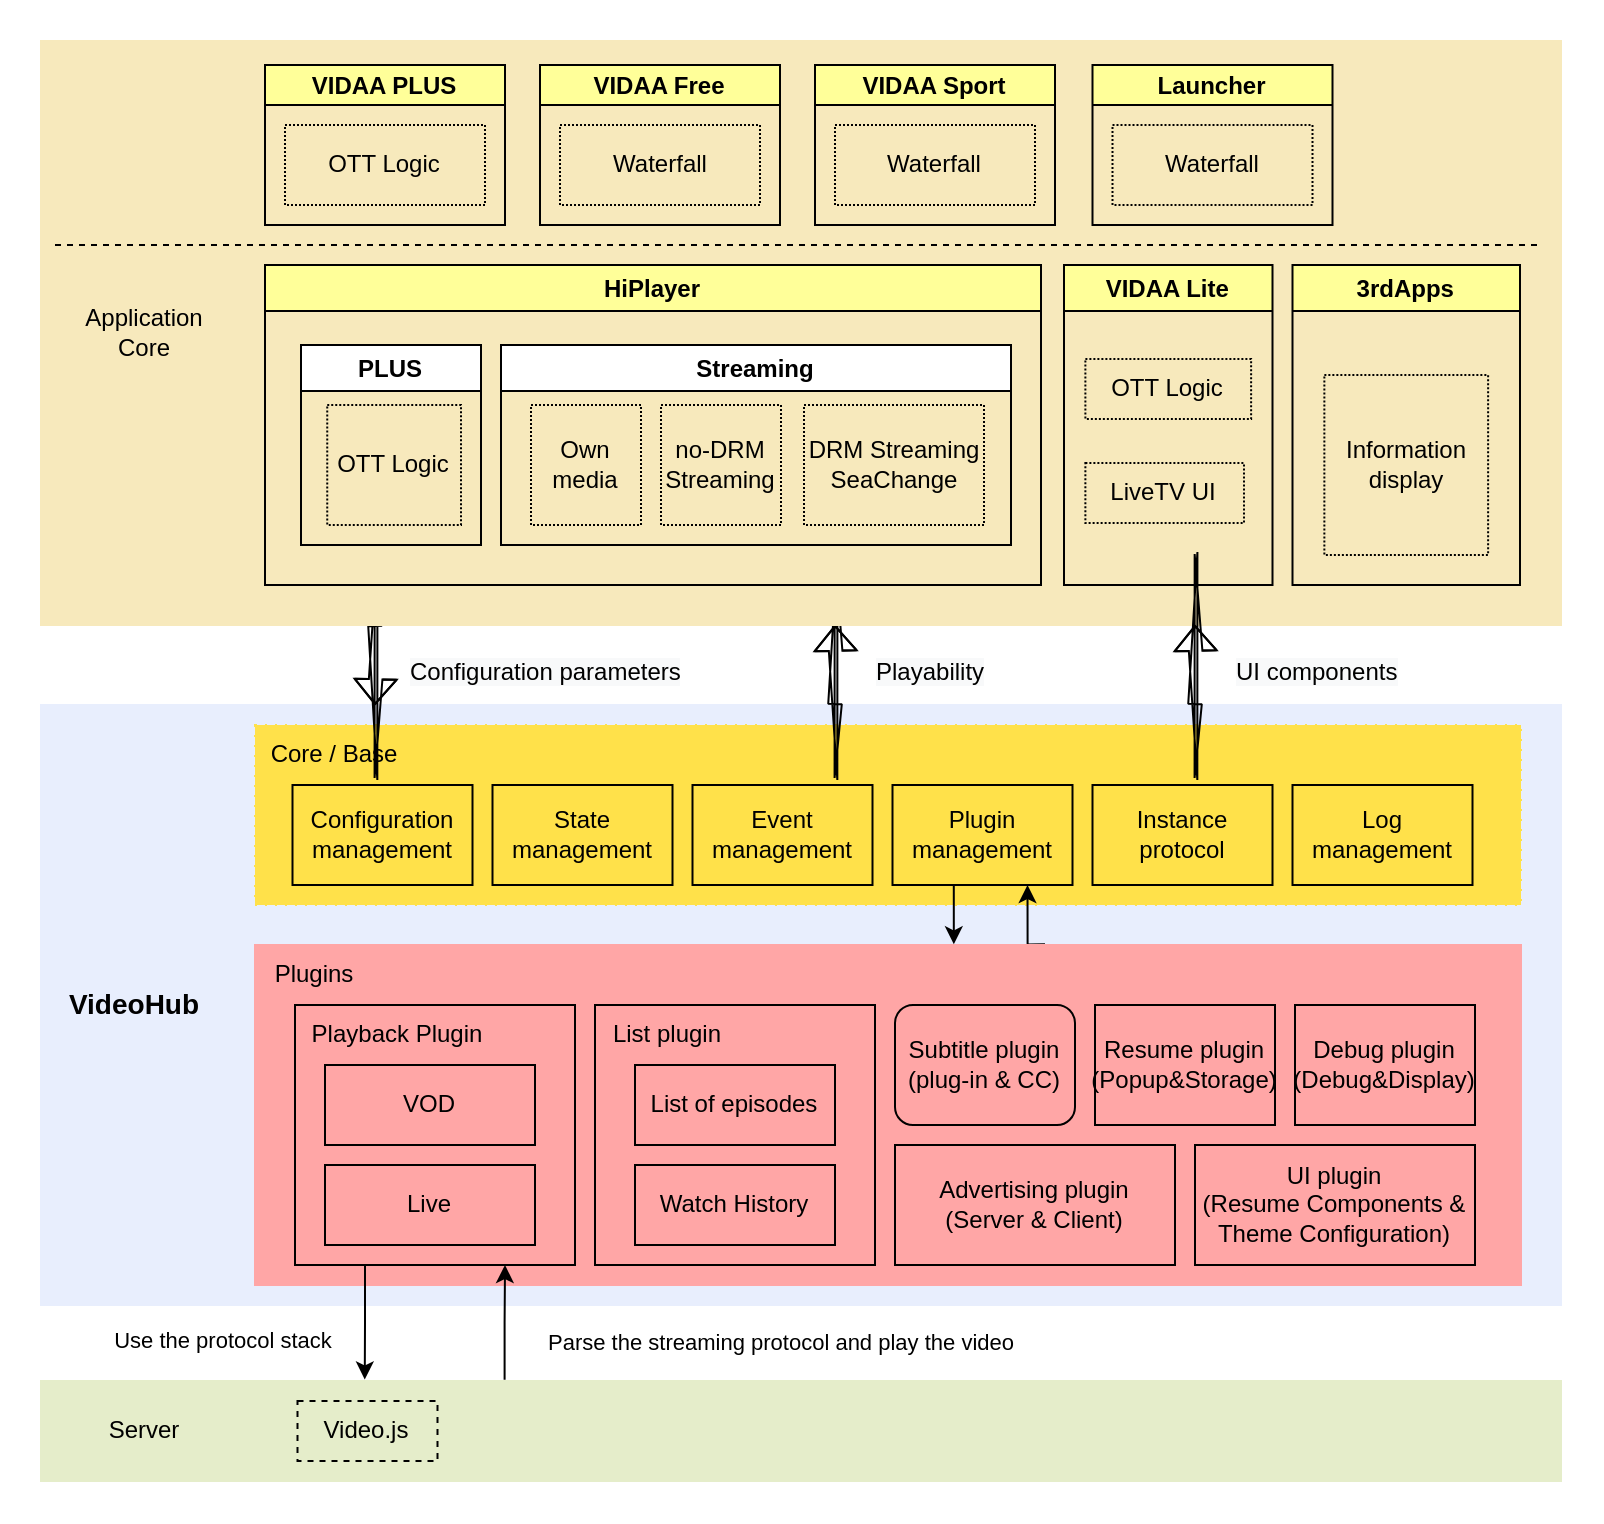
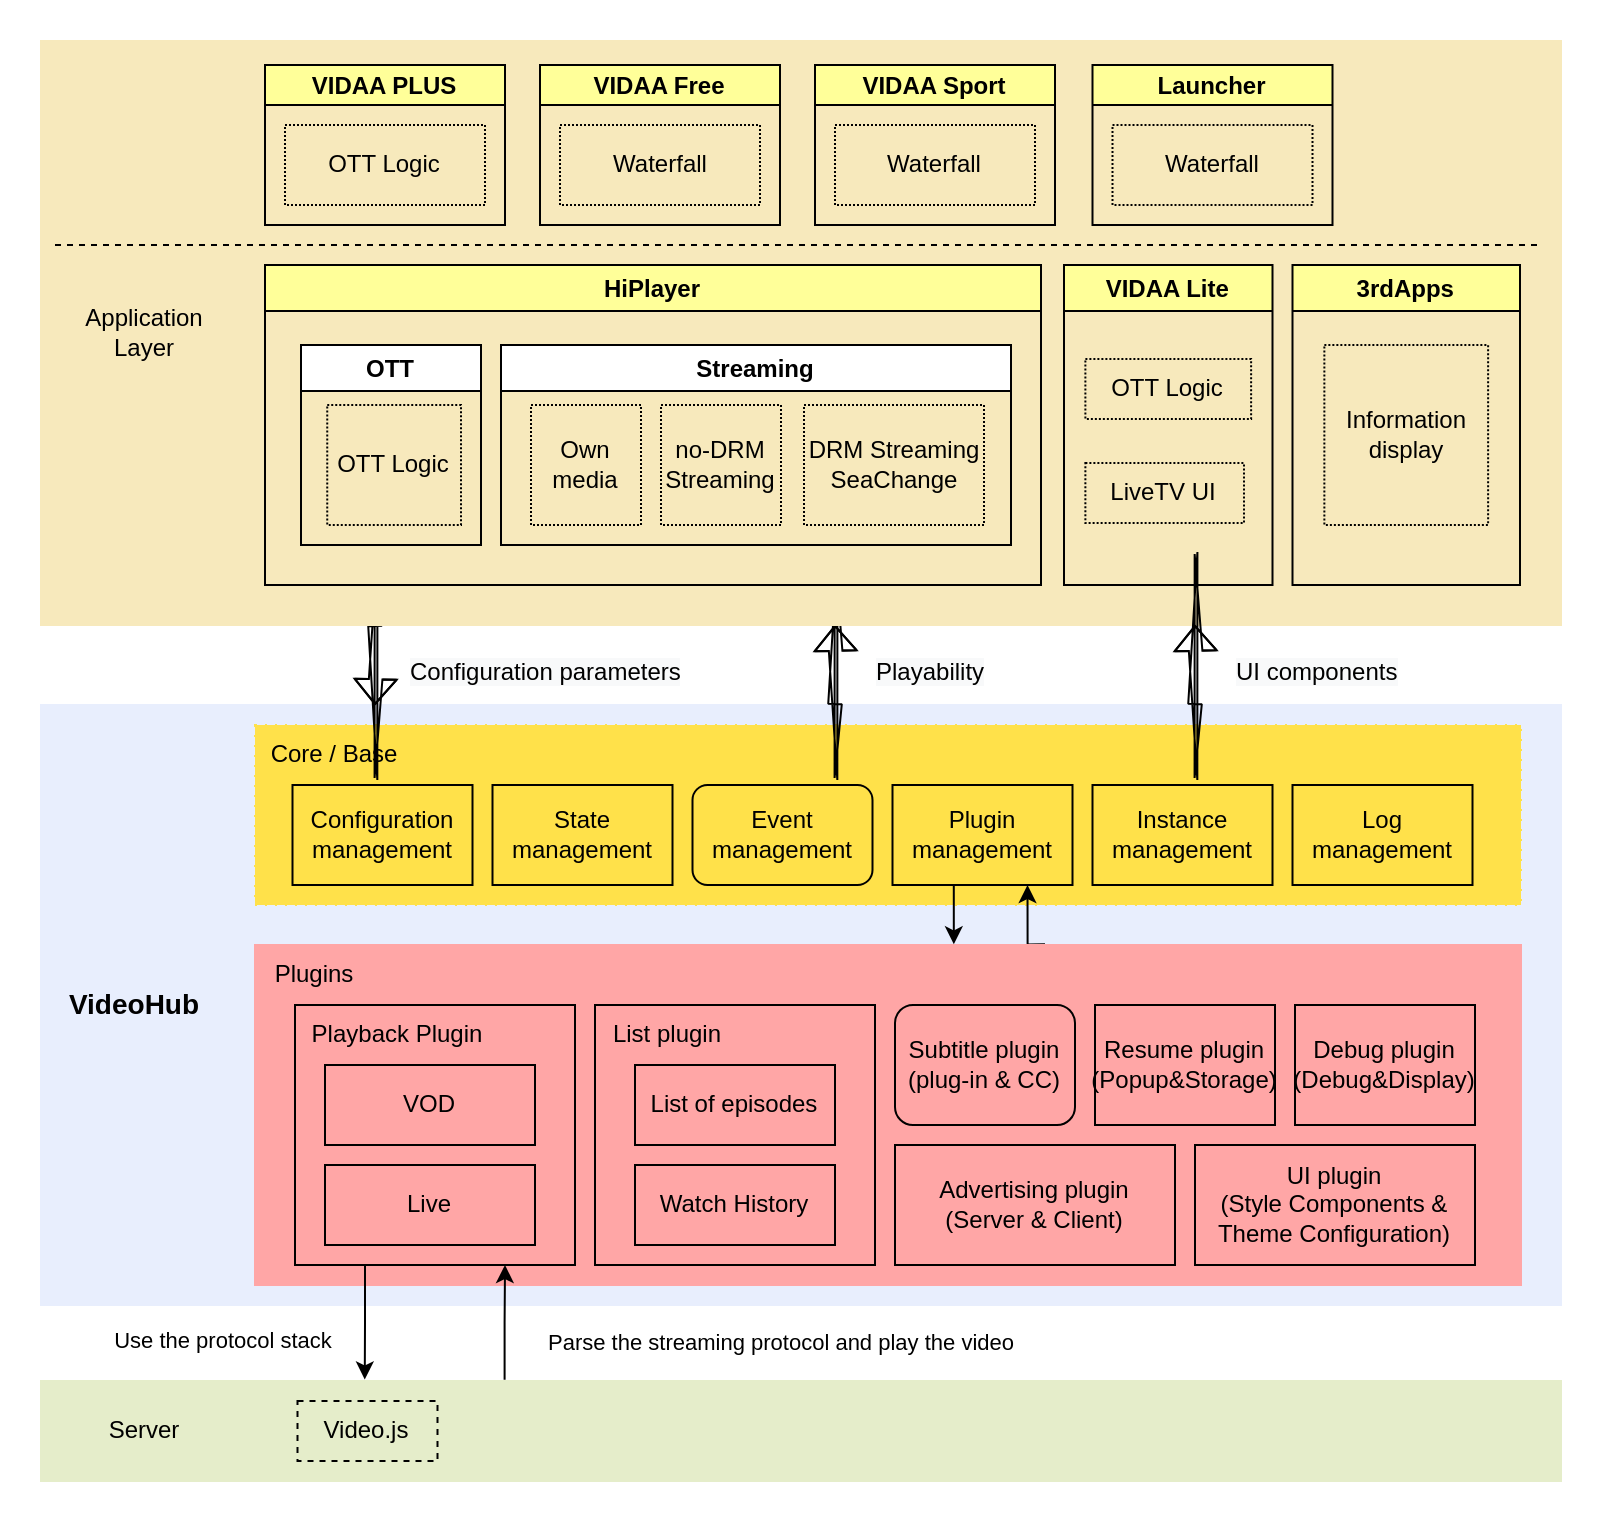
node "Application Core": label "Application Core" -> "Application Layer"
node "PLUS": label "PLUS" -> "OTT"
node "Information display": moved (1406, 465) -> (1406, 435)
node "Event management": shape rectangle -> rounded rectangle
node "Instance protocol": label "Instance protocol" -> "Instance management"
node "UI plugin (Resume Components & Theme Configuration)": label "UI plugin (Resume Components & Theme Configuration)" -> "UI plugin (Style Components & Theme Configuration)"
